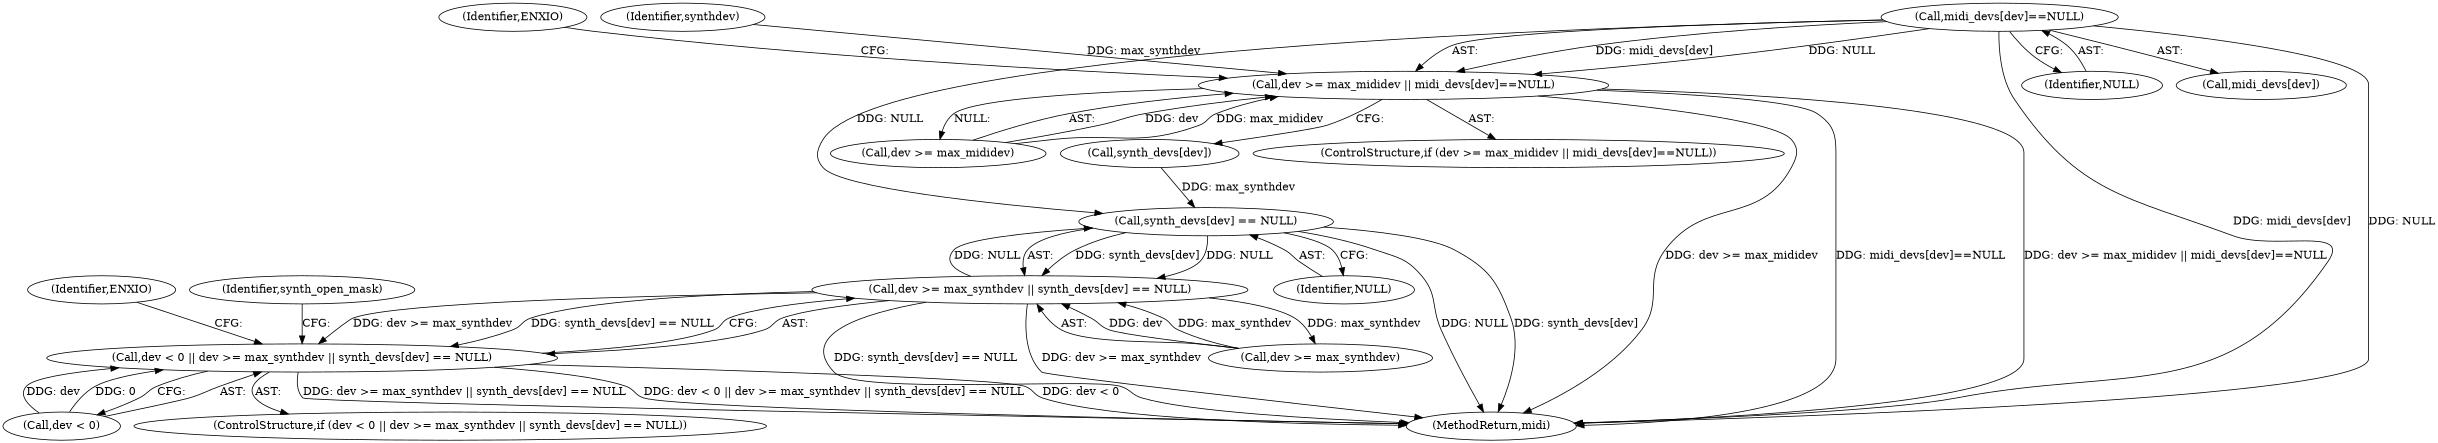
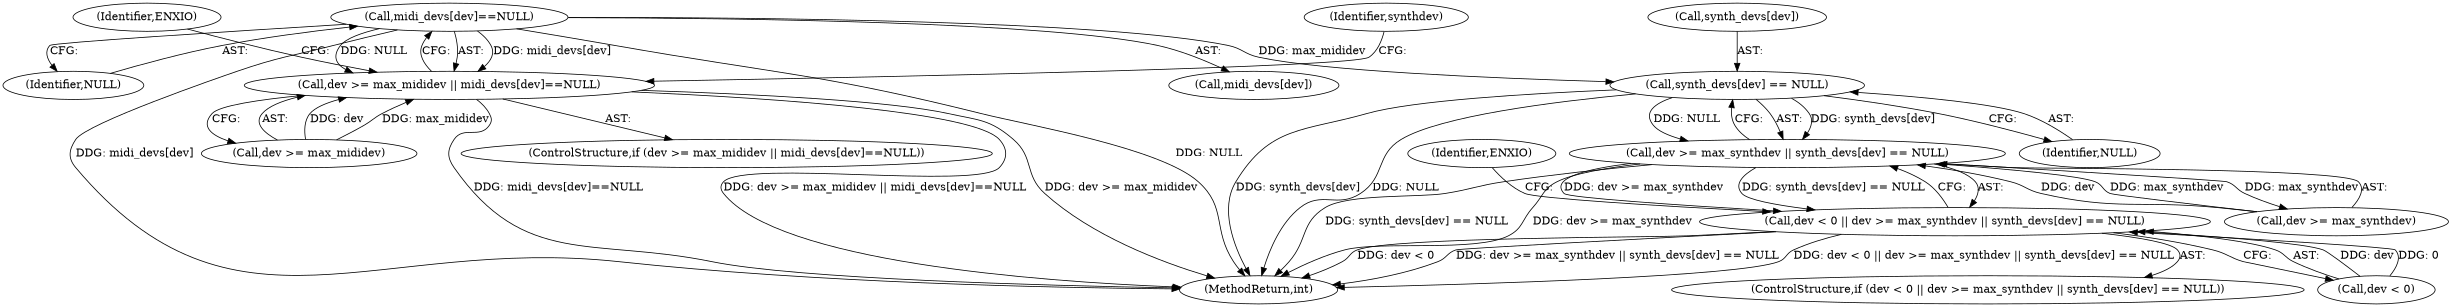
edge "(Identifier,synthdev)" -> "(Call,dev >= max_mididev || midi_devs[dev]==NULL)": label "DDG: max_synthdev" -> "CFG: "
edge "(Call,midi_devs[dev]==NULL)" -> "(Call,synth_devs[dev] == NULL)": label "DDG: NULL" -> "DDG: max_mididev"
edge "(Call,dev >= max_mididev || midi_devs[dev]==NULL)" -> "(Call,dev >= max_mididev)": label "NULL: " -> "CFG: "
edge "(Call,dev >= max_mididev || midi_devs[dev]==NULL)" -> "(Call,synth_devs[dev])": now "(Call,dev >= max_mididev || midi_devs[dev]==NULL)" -> "(Call,midi_devs[dev]==NULL)"
edge "(Call,synth_devs[dev])" -> "(Call,synth_devs[dev] == NULL)": label "DDG: max_synthdev" -> "AST: "
edge "(Call,dev >= max_synthdev || synth_devs[dev] == NULL)" -> "(Call,synth_devs[dev] == NULL)": label "DDG: NULL" -> "CFG: "
node "(Identifier,synth_open_mask)": removed
node "(MethodReturn,midi)": label "(MethodReturn,midi)" -> "(MethodReturn,int)"
